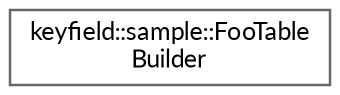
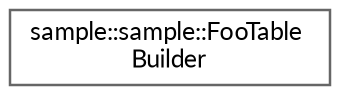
node "keyfield::sample::FooTable Builder": label "keyfield::sample::FooTable Builder" -> "sample::sample::FooTable Builder"
